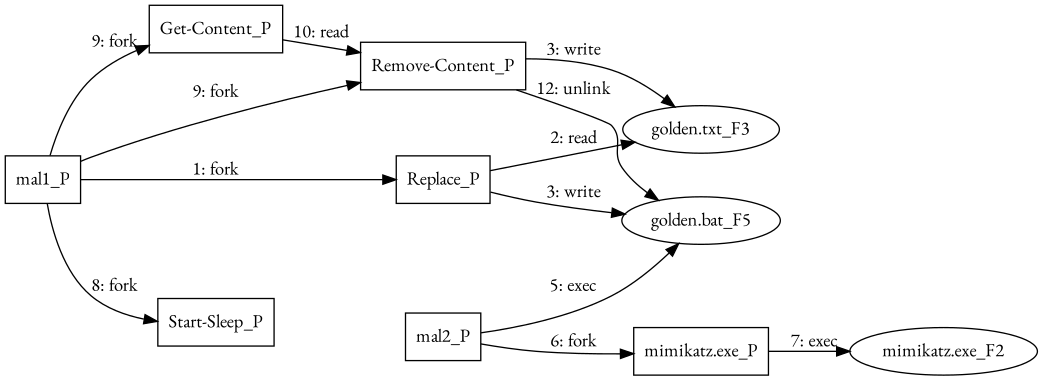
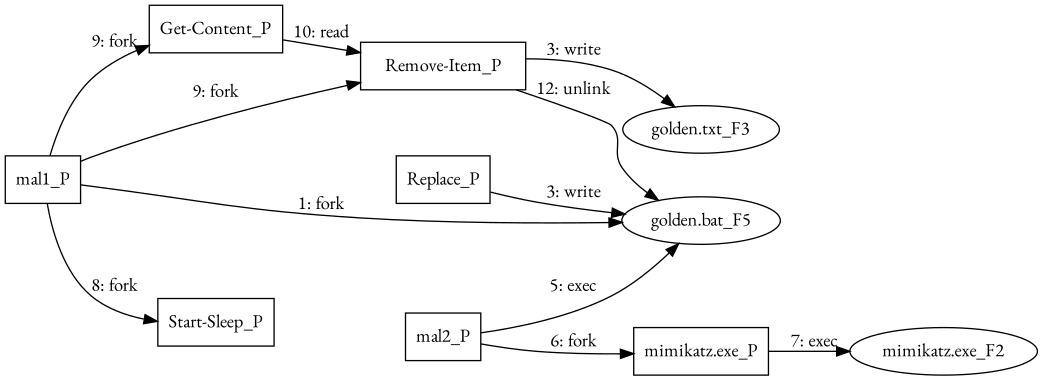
node "Remove-Content_P": label "Remove-Content_P" -> "Remove-Item_P"
edge "Replace_P" -> "golden.txt_F3": removed, label "2: read"
edge "mal1_P" -> "Replace_P": now "mal1_P" -> "golden.bat_F5"
